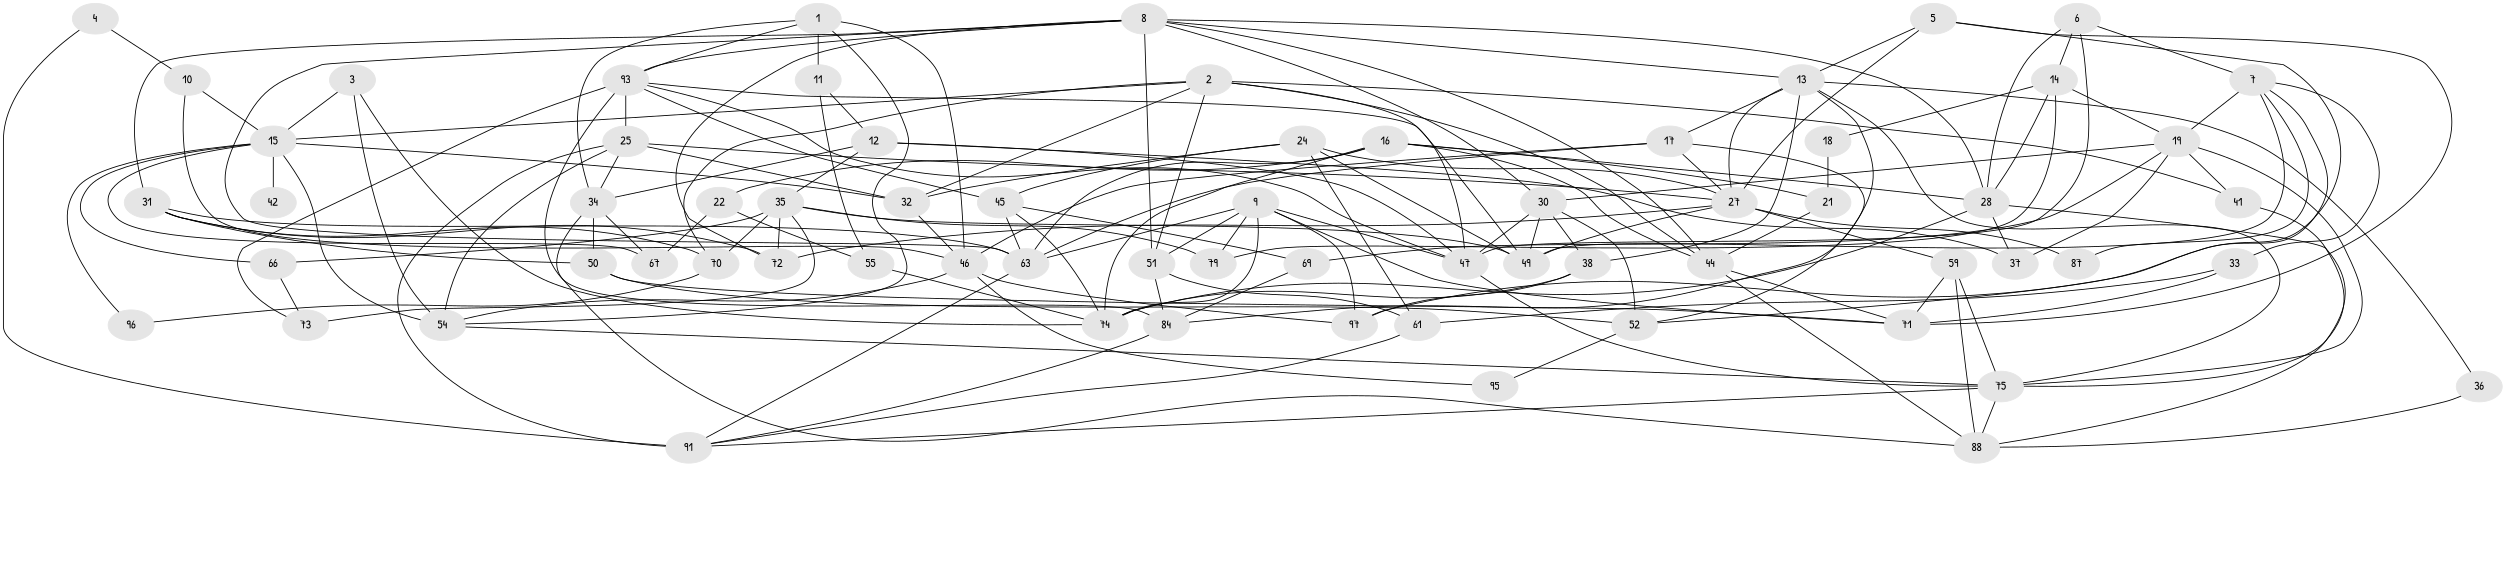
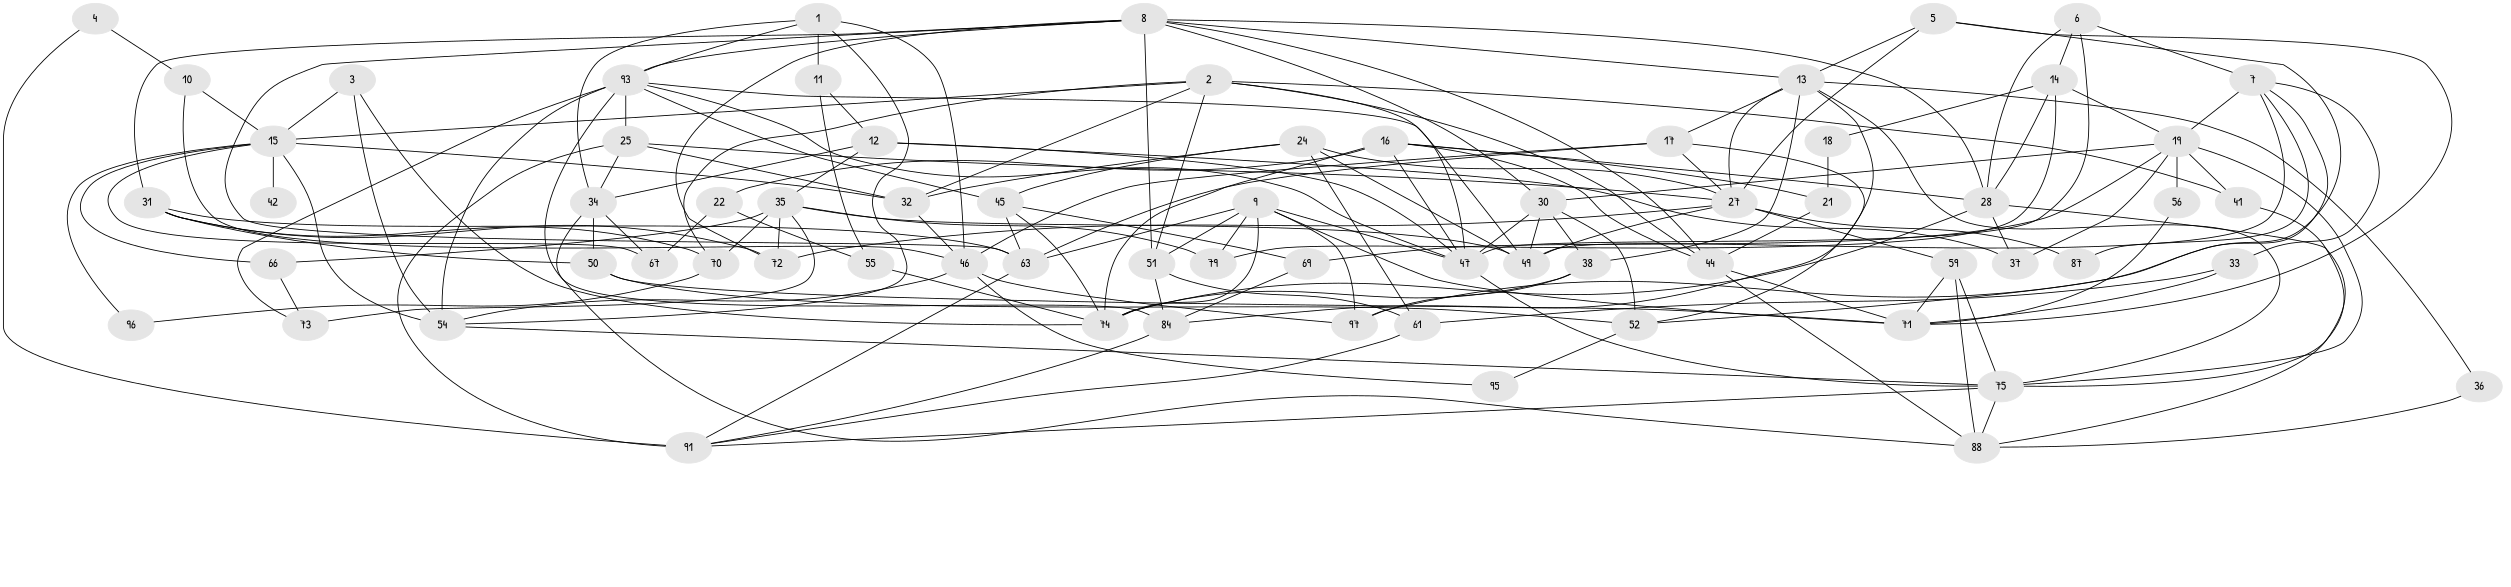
edge "16" -- "63": now "16" -- "47"
node "56": added
edge "25" -- "54": now "93" -- "54"
